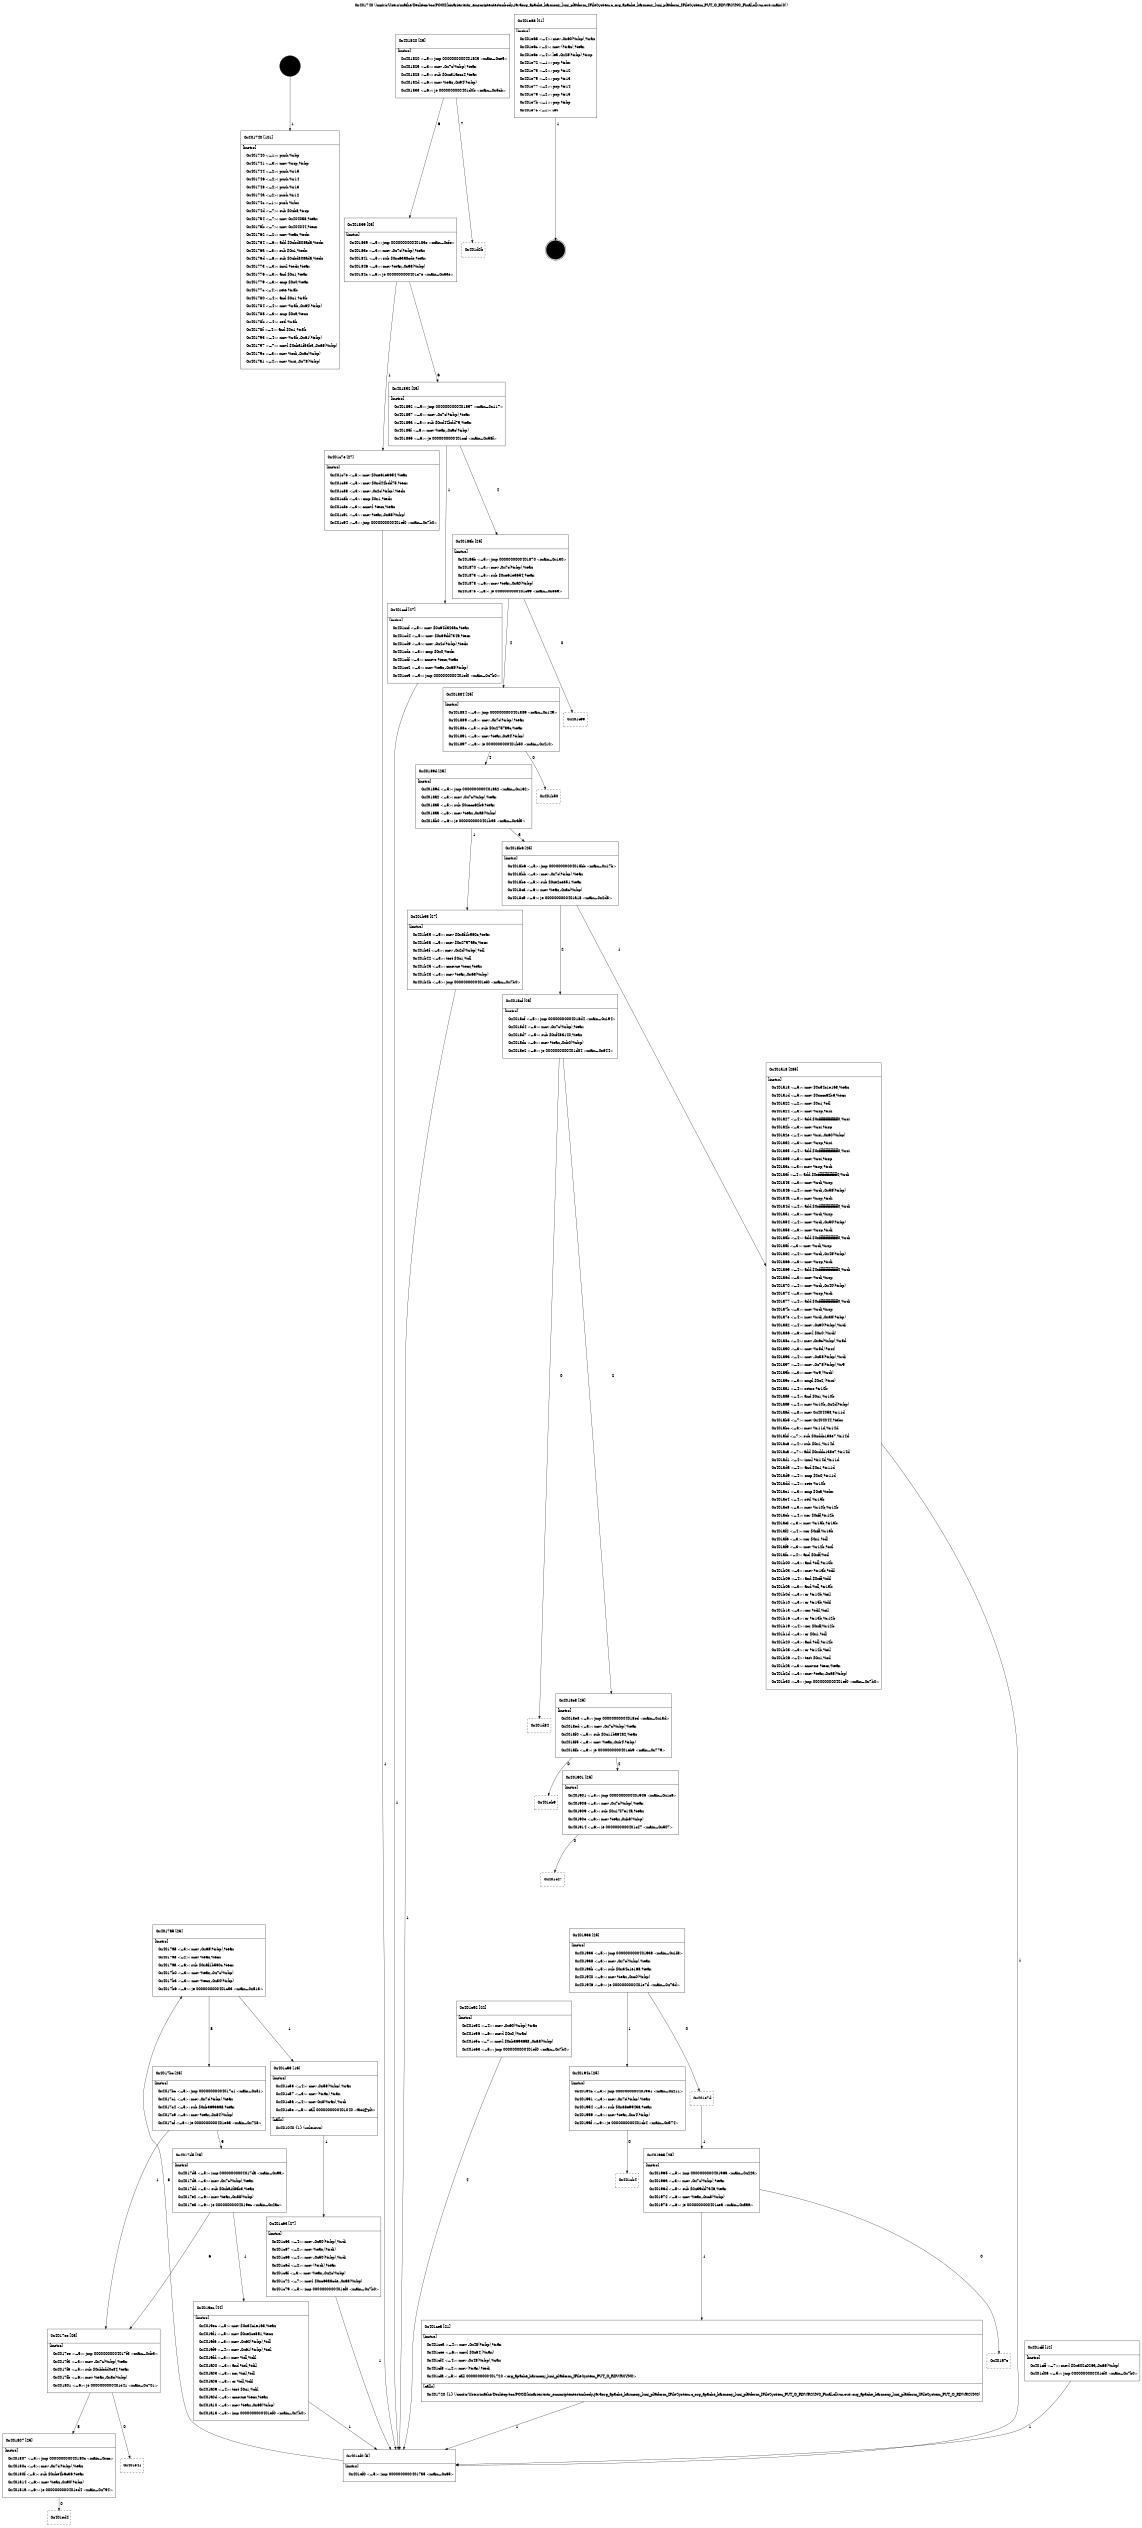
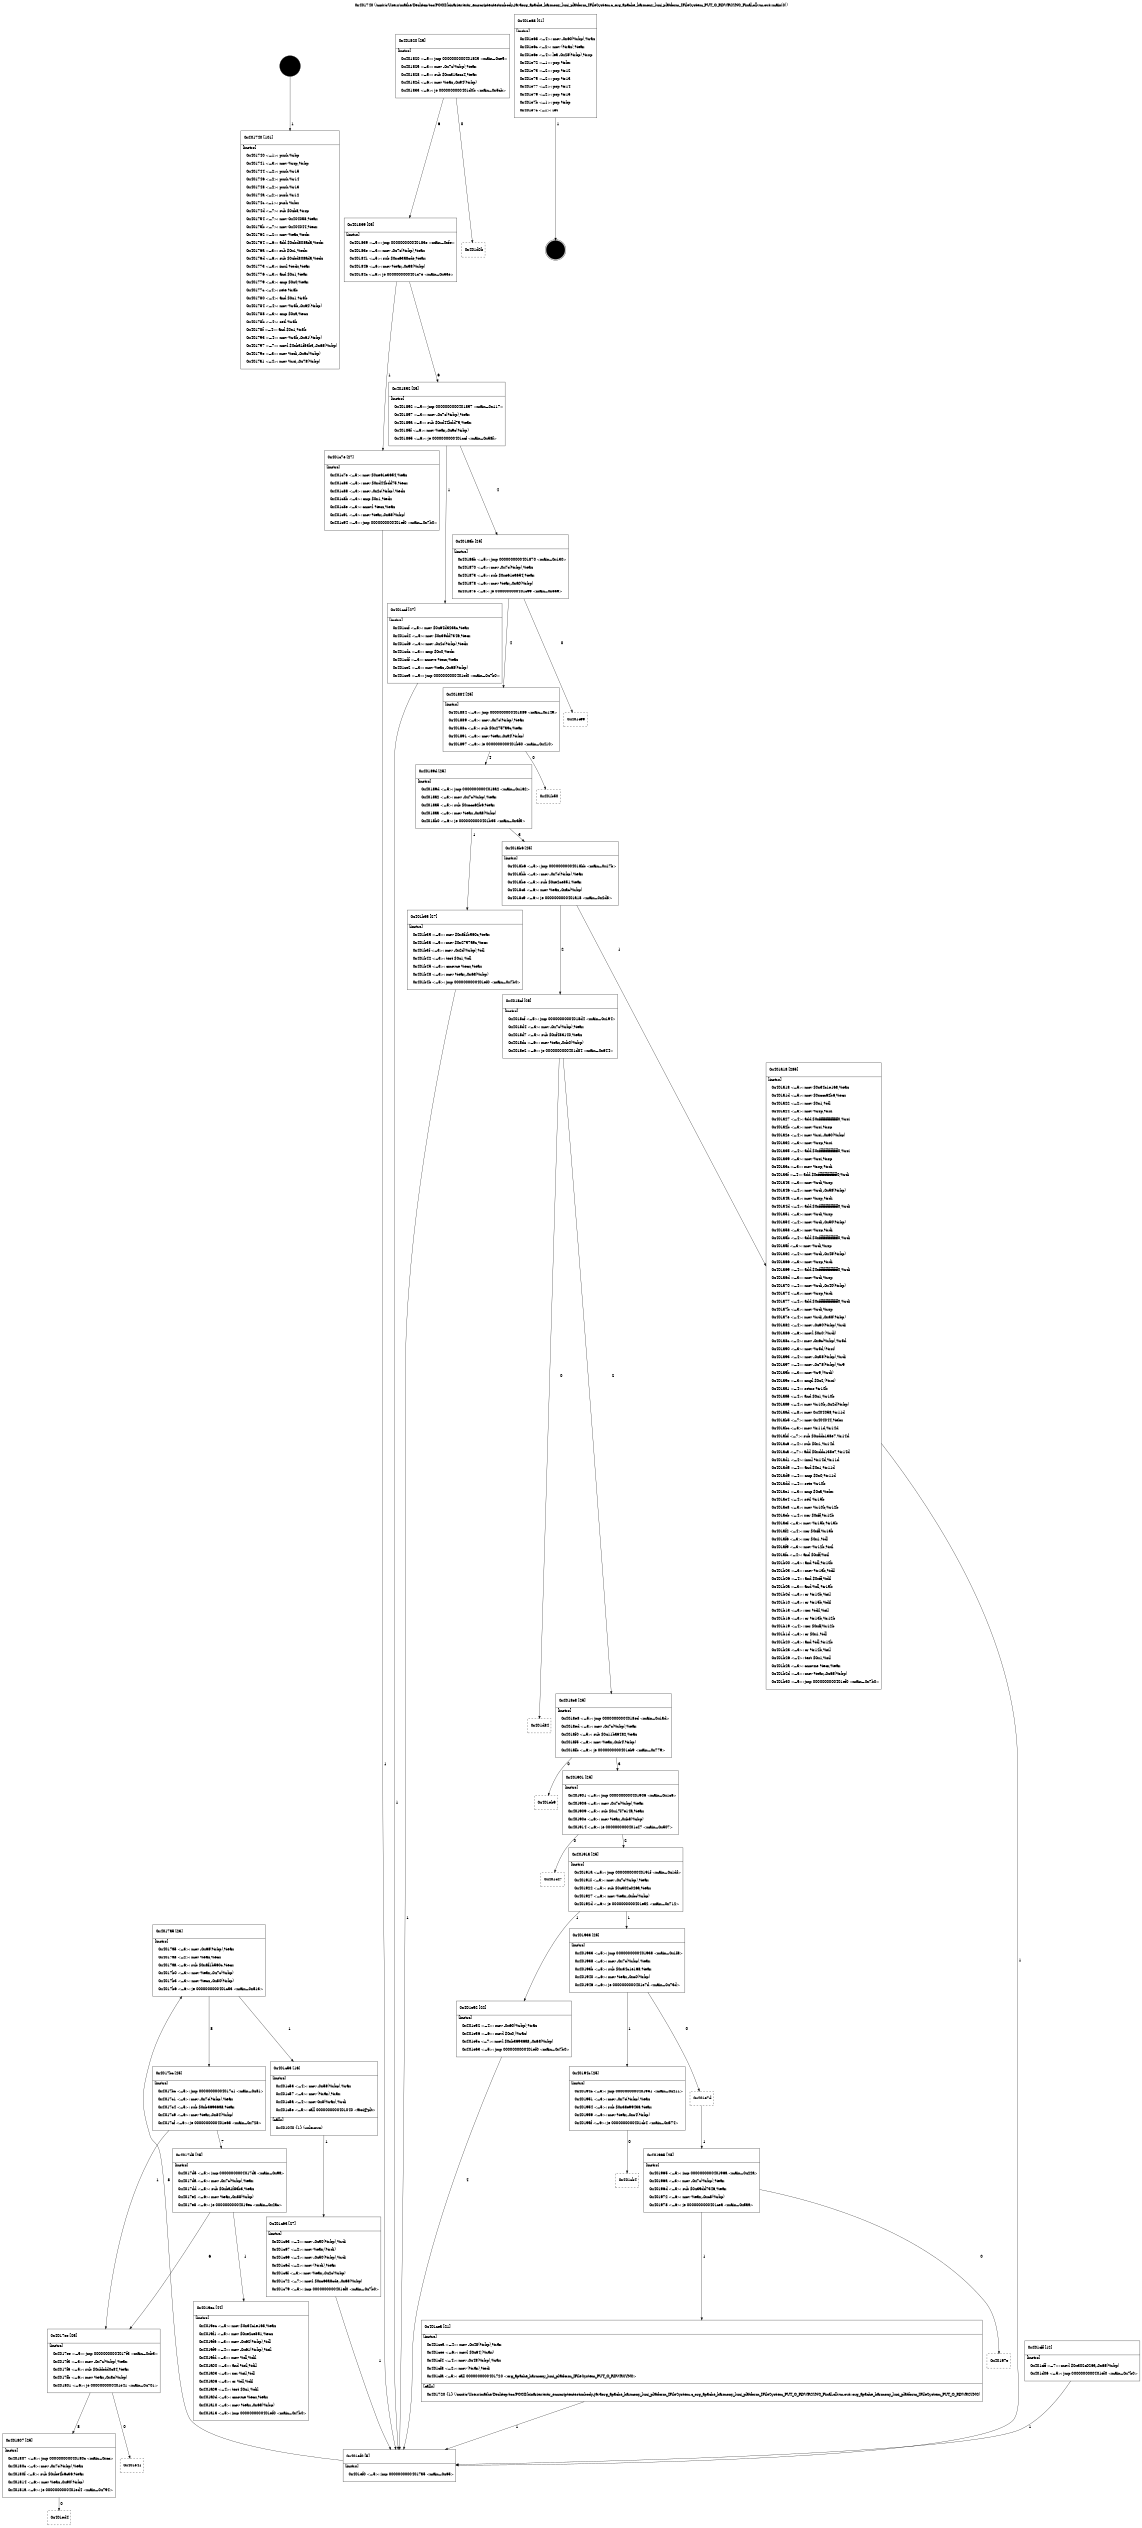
edge "0x401820 [25]" -> "0x401d0b": label " 7" -> " 0"
edge "0x4018e8 [25]" -> "0x401901 [25]": label " 2" -> " 3"
node "0x40191a [25]": added
edge "0x4017bc [25]" -> "0x4017d5 [25]": label " 5" -> " 7"
edge "0x4019ec [44]" -> "0x401ef0 [5]": removed, label "1"
